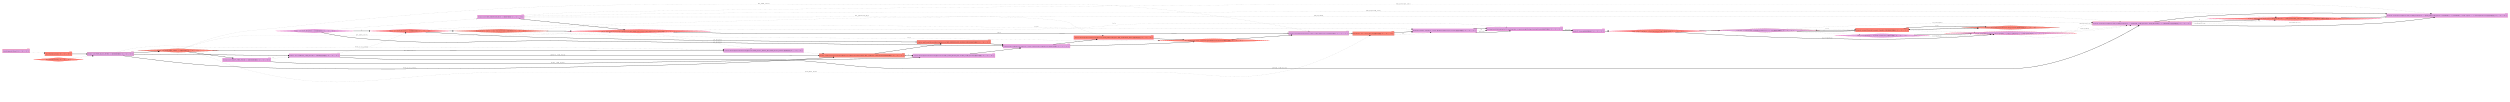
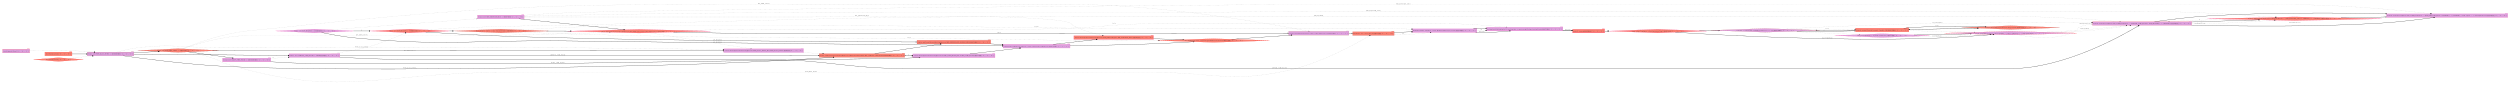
node "byte(( record@@@18@@@['1', '1', '1']": fillcolor plum -> salmon
edge "testComputeTime['0', '0', '1']" -> "testRunDuration['0', '1', '0']": now "testComputeTime['0', '0', '1']" -> "final int MEM_ALLOC_BYTES = 100@@@3@@@['1', '1', '1']"
